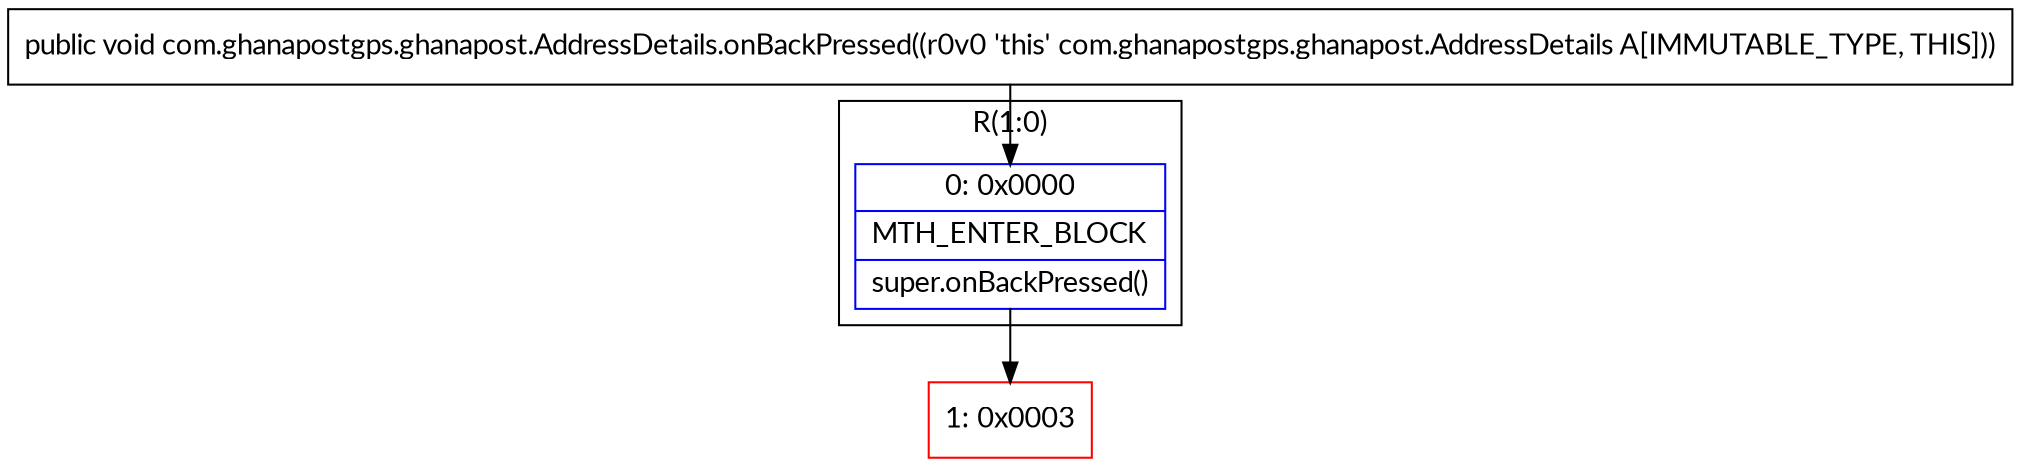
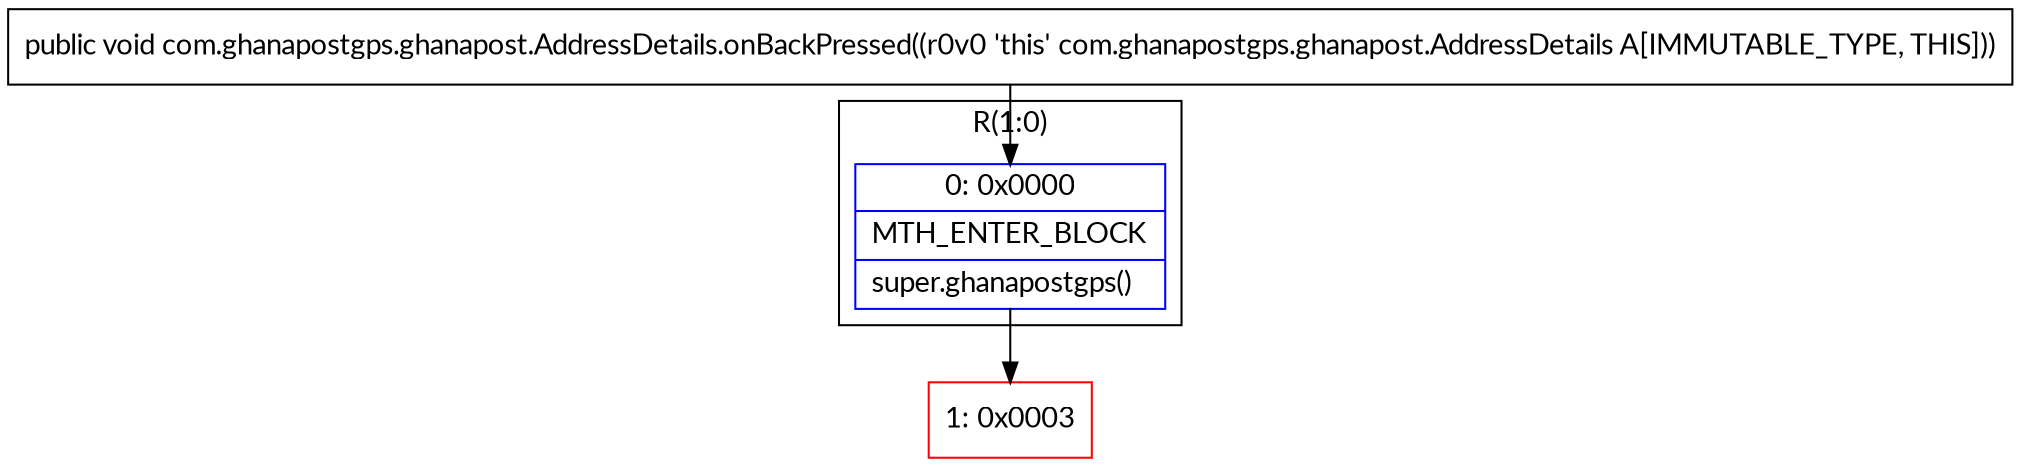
node "0: 0x0000": text "super.onBackPressed()" -> "super.ghanapostgps()"
